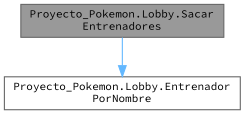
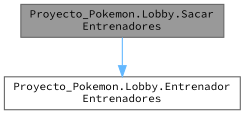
node "Proyecto_Pokemon.Lobby.Entrenador PorNombre": label "Proyecto_Pokemon.Lobby.Entrenador PorNombre" -> "Proyecto_Pokemon.Lobby.Entrenador Entrenadores"
